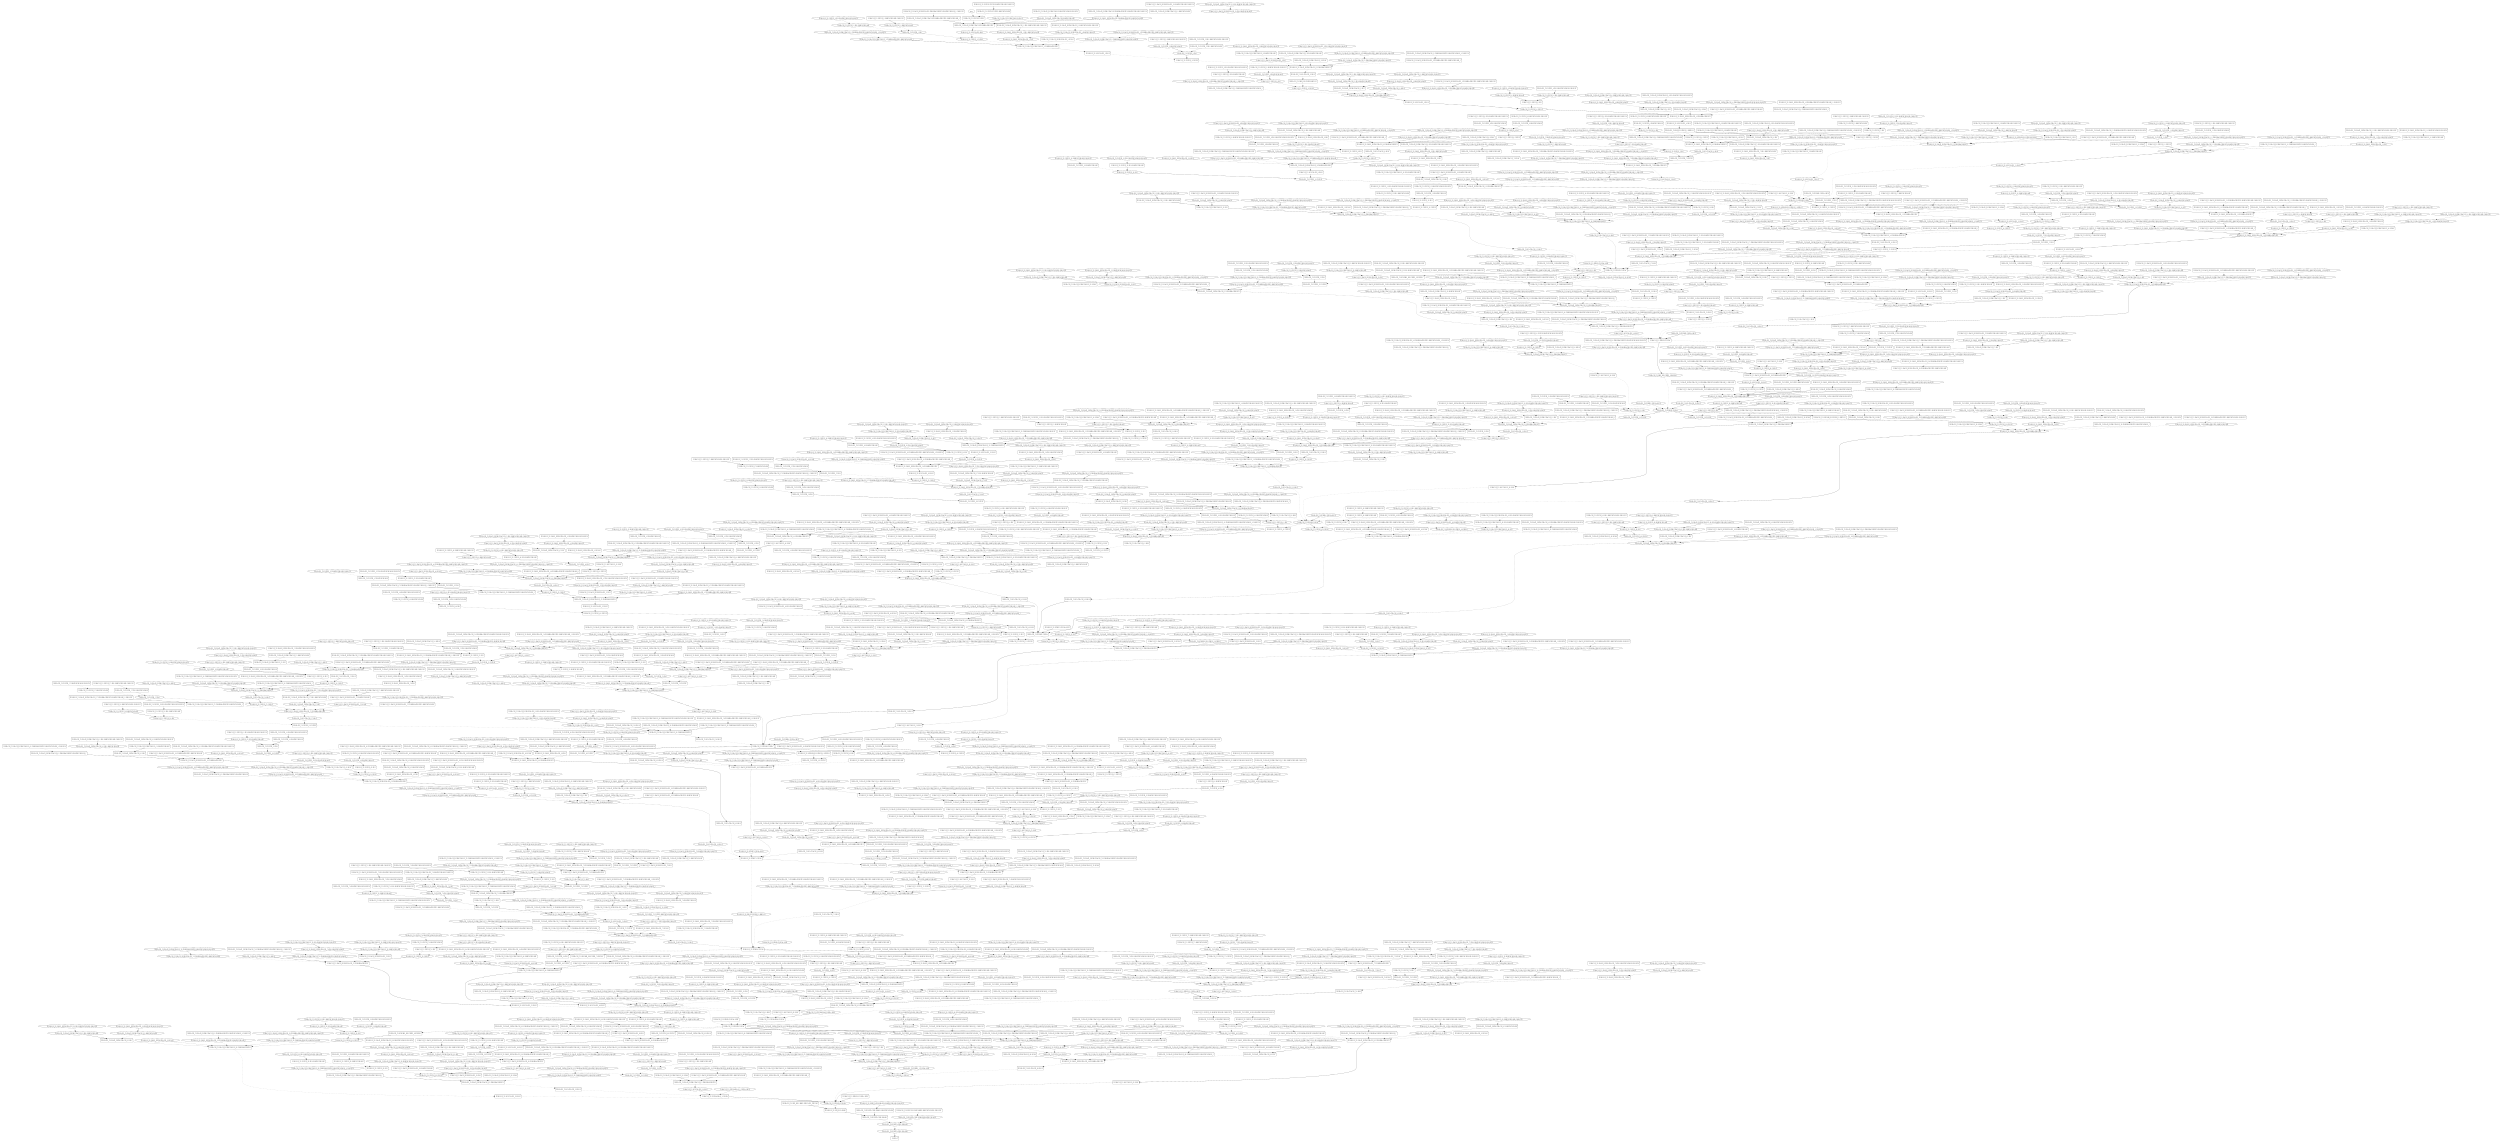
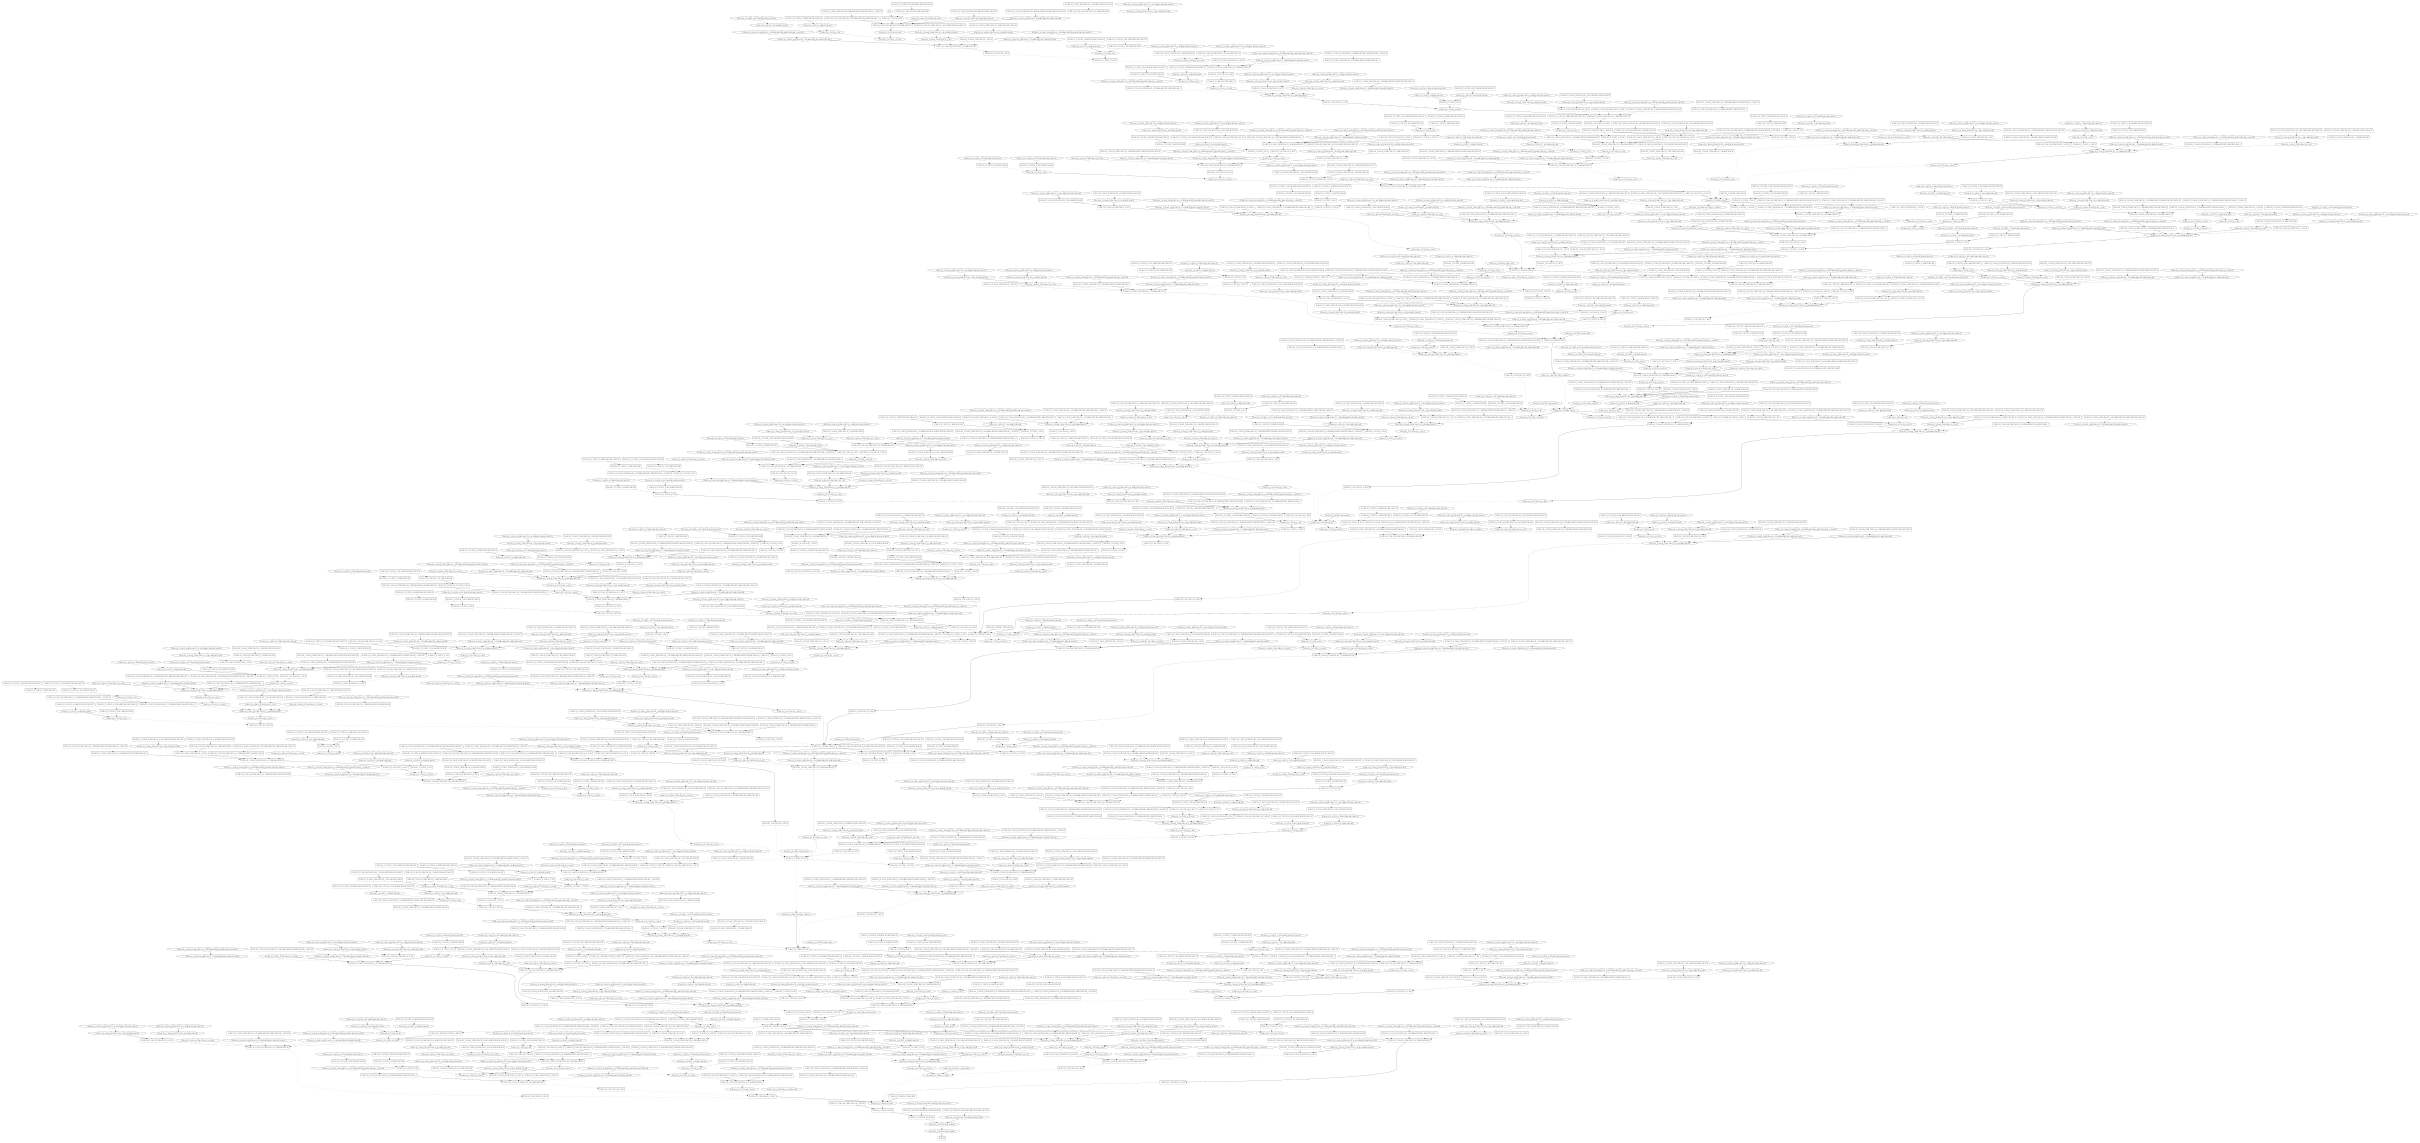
node "inception_v3/batch_normalization_9/mul/ReadVariableOp": label "inception_v3/batch_normalization_9/mul/ReadVariableOp" -> "inception_v3/batch_normalization_9/predictions/ReadVariableOp"
